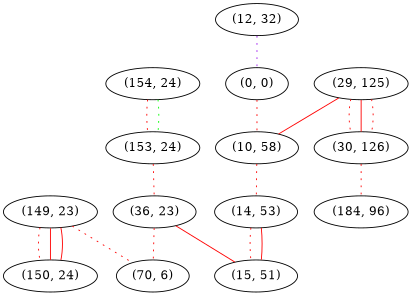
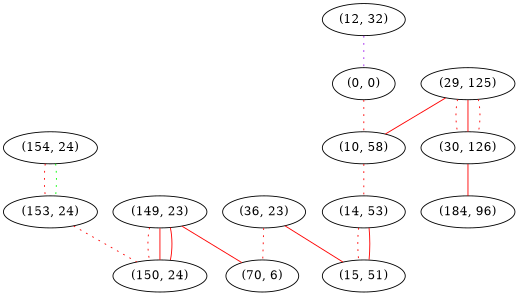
edge "(153, 24)" -- "(36, 23)": now "(153, 24)" -- "(150, 24)"
edge "(30, 126)" -- "(184, 96)": style dotted -> solid
edge "(149, 23)" -- "(70, 6)": style dotted -> solid
